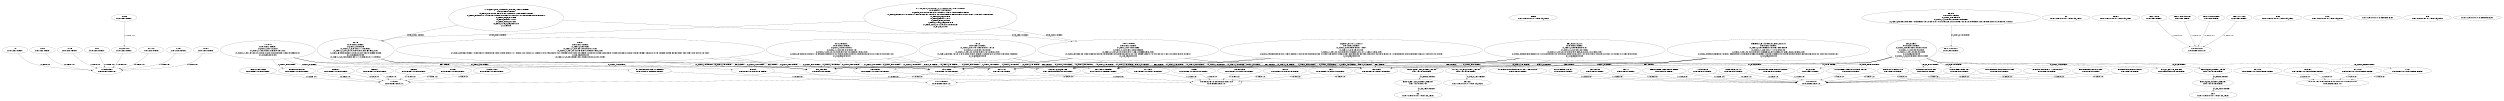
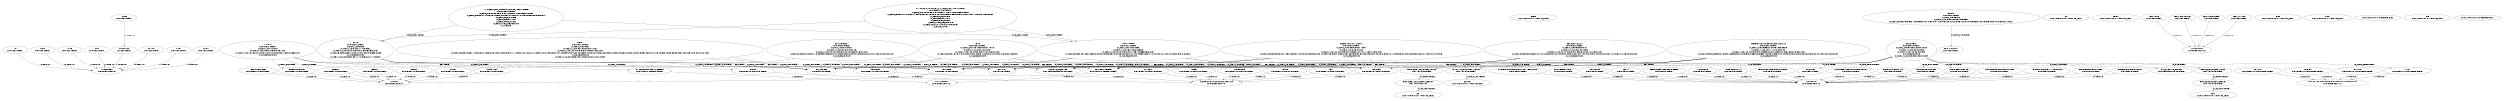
node "Evaluate FAIRness": text "classes: Action (dcoretbox)" -> "such: Action (dcoretbox)"
